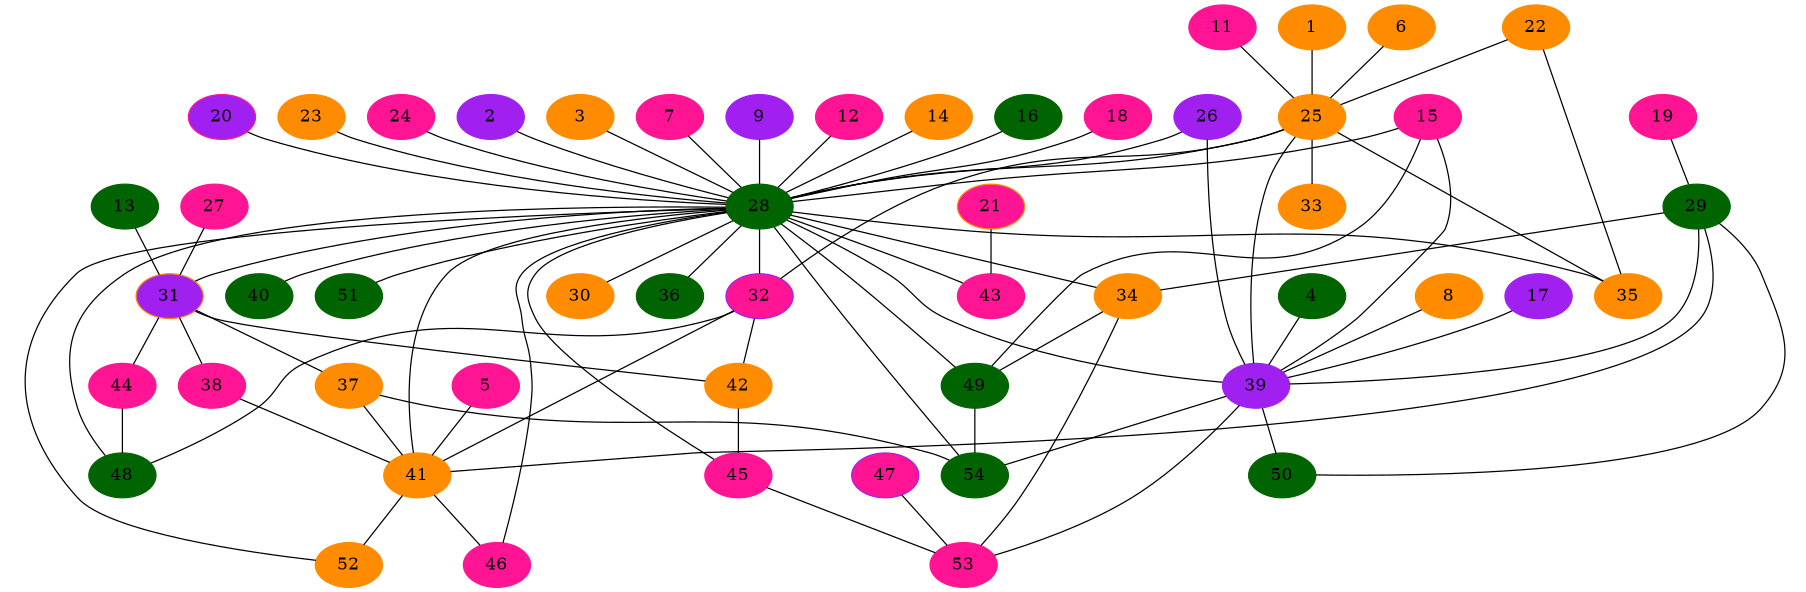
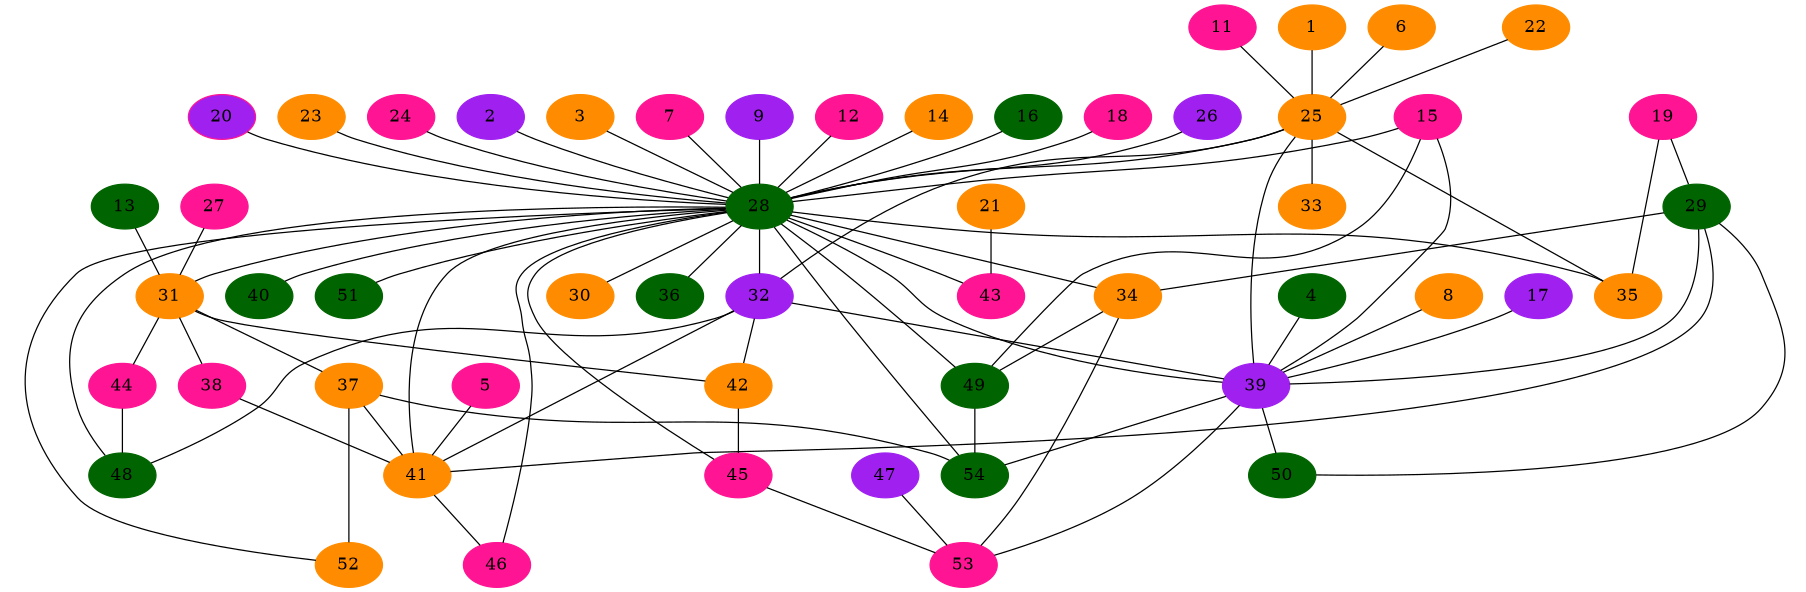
edge "22" -- "35": now "19" -- "35"
node "21": fillcolor deeppink -> darkorange
edge "26" -- "39": now "32" -- "39"
node "31": fillcolor purple -> darkorange
node "32": fillcolor deeppink -> purple
node "47": fillcolor deeppink -> purple
edge "41" -- "52": now "37" -- "52"
